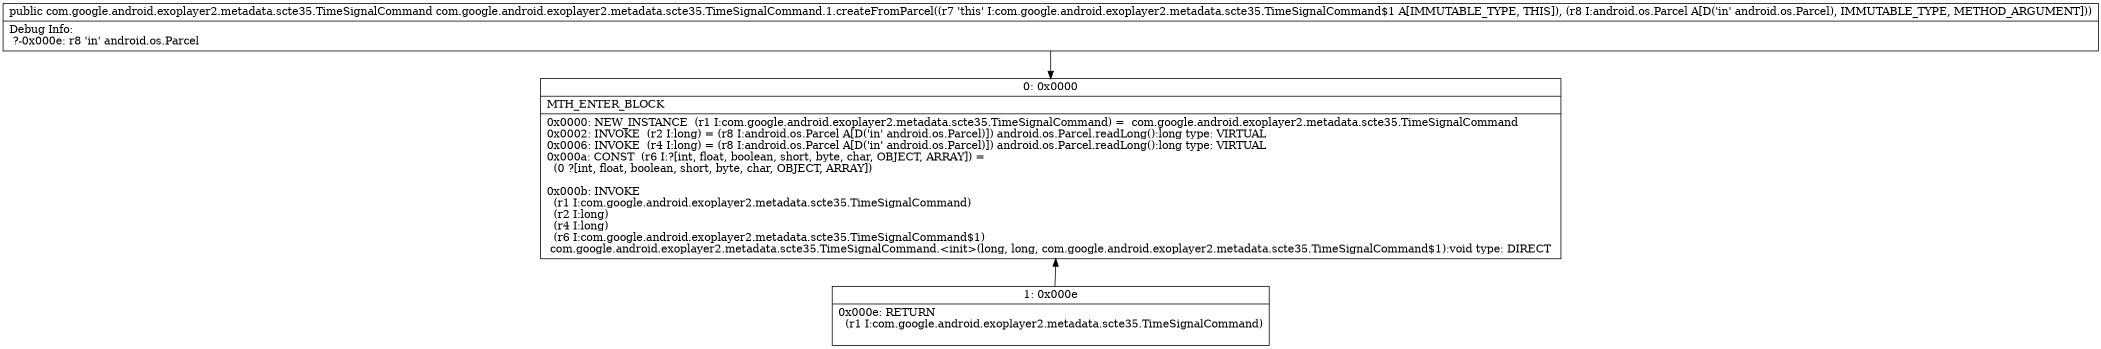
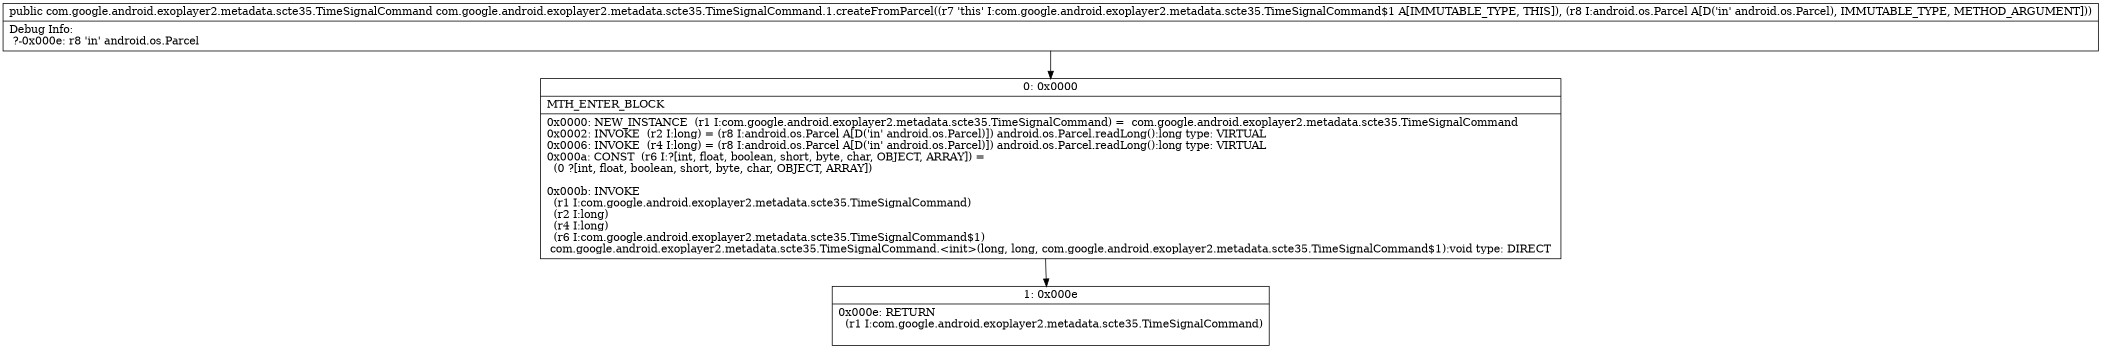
edge "1: 0x000e" -> "0: 0x0000": reversed
